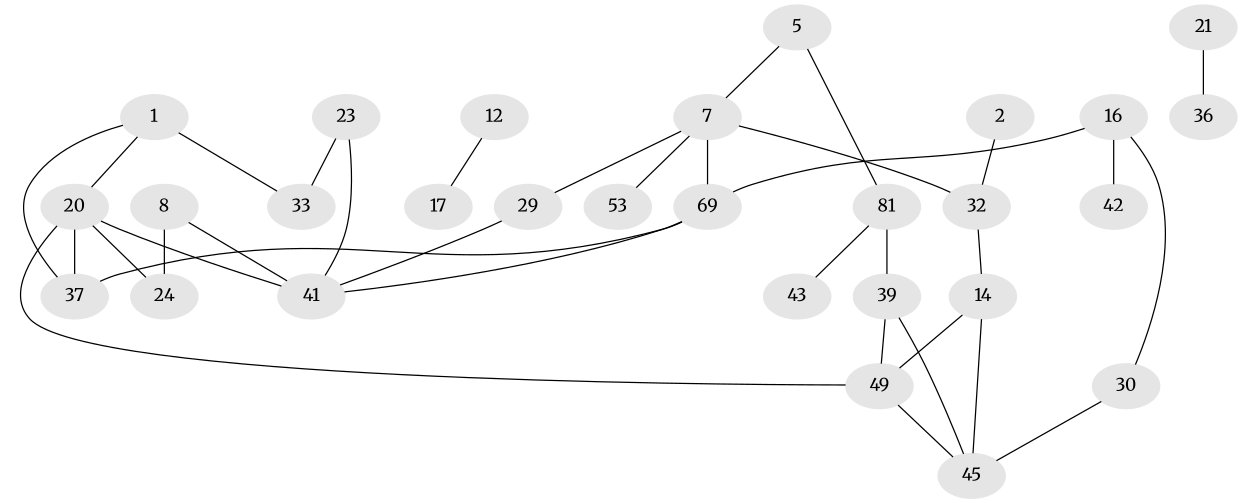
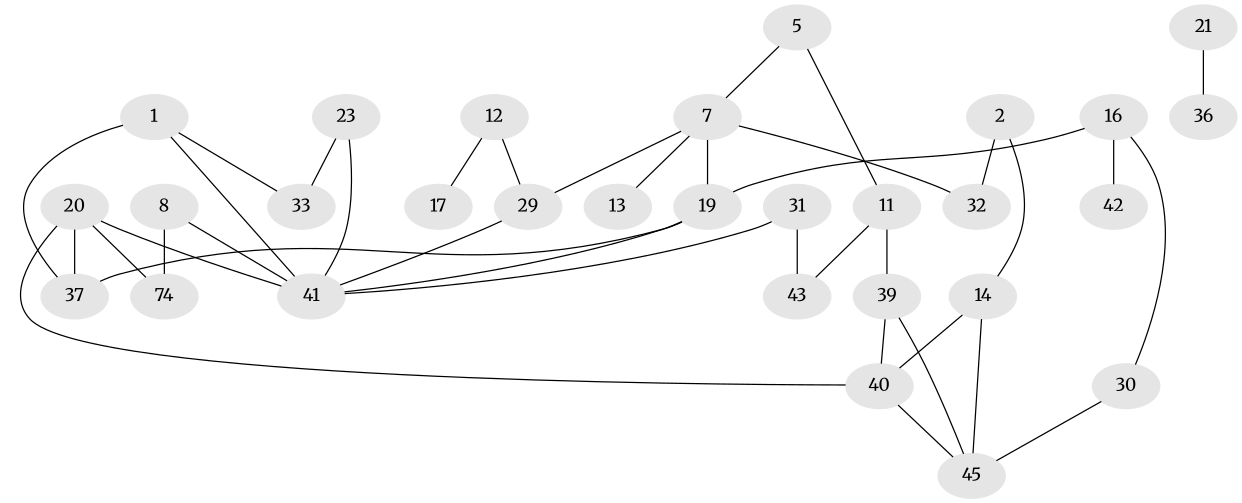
edge "1" -- "20": now "1" -- "41"
edge "12" -- "29": added
node "53": label "53" -> "13"
node "69": label "69" -> "19"
node "31": added
node "81": label "81" -> "11"
edge "32" -- "14": now "2" -- "14"
node "24": label "24" -> "74"
node "49": label "49" -> "40"
